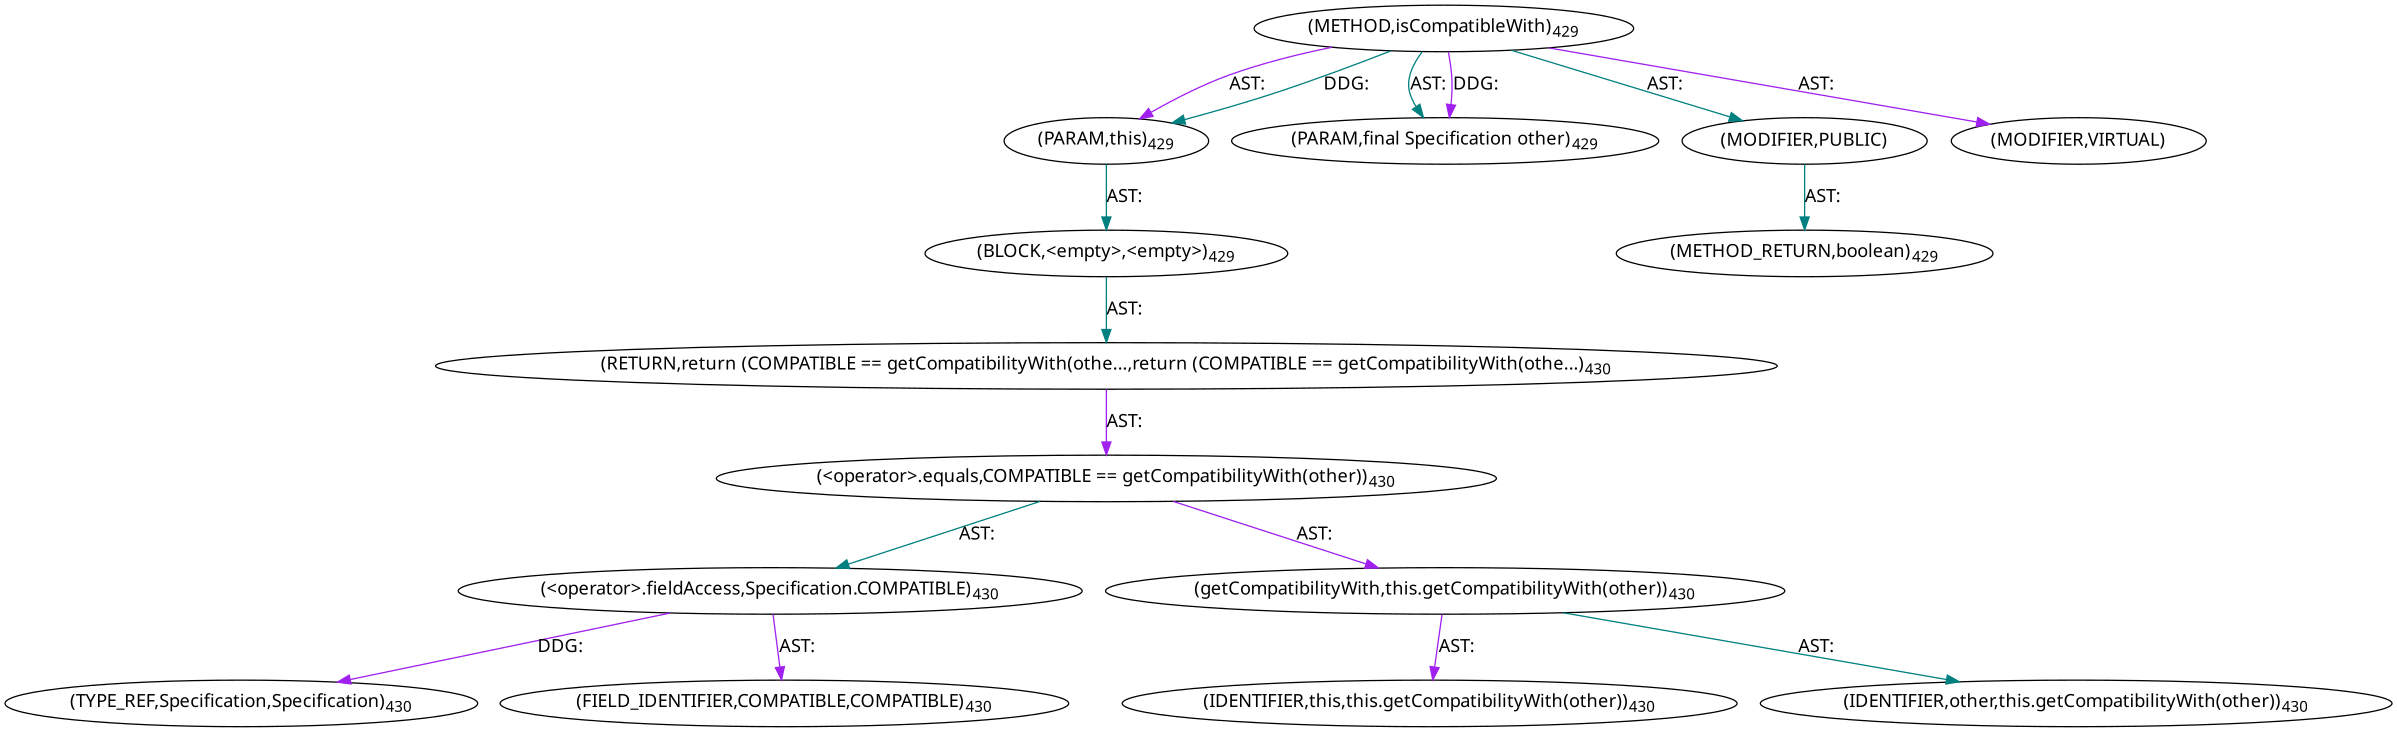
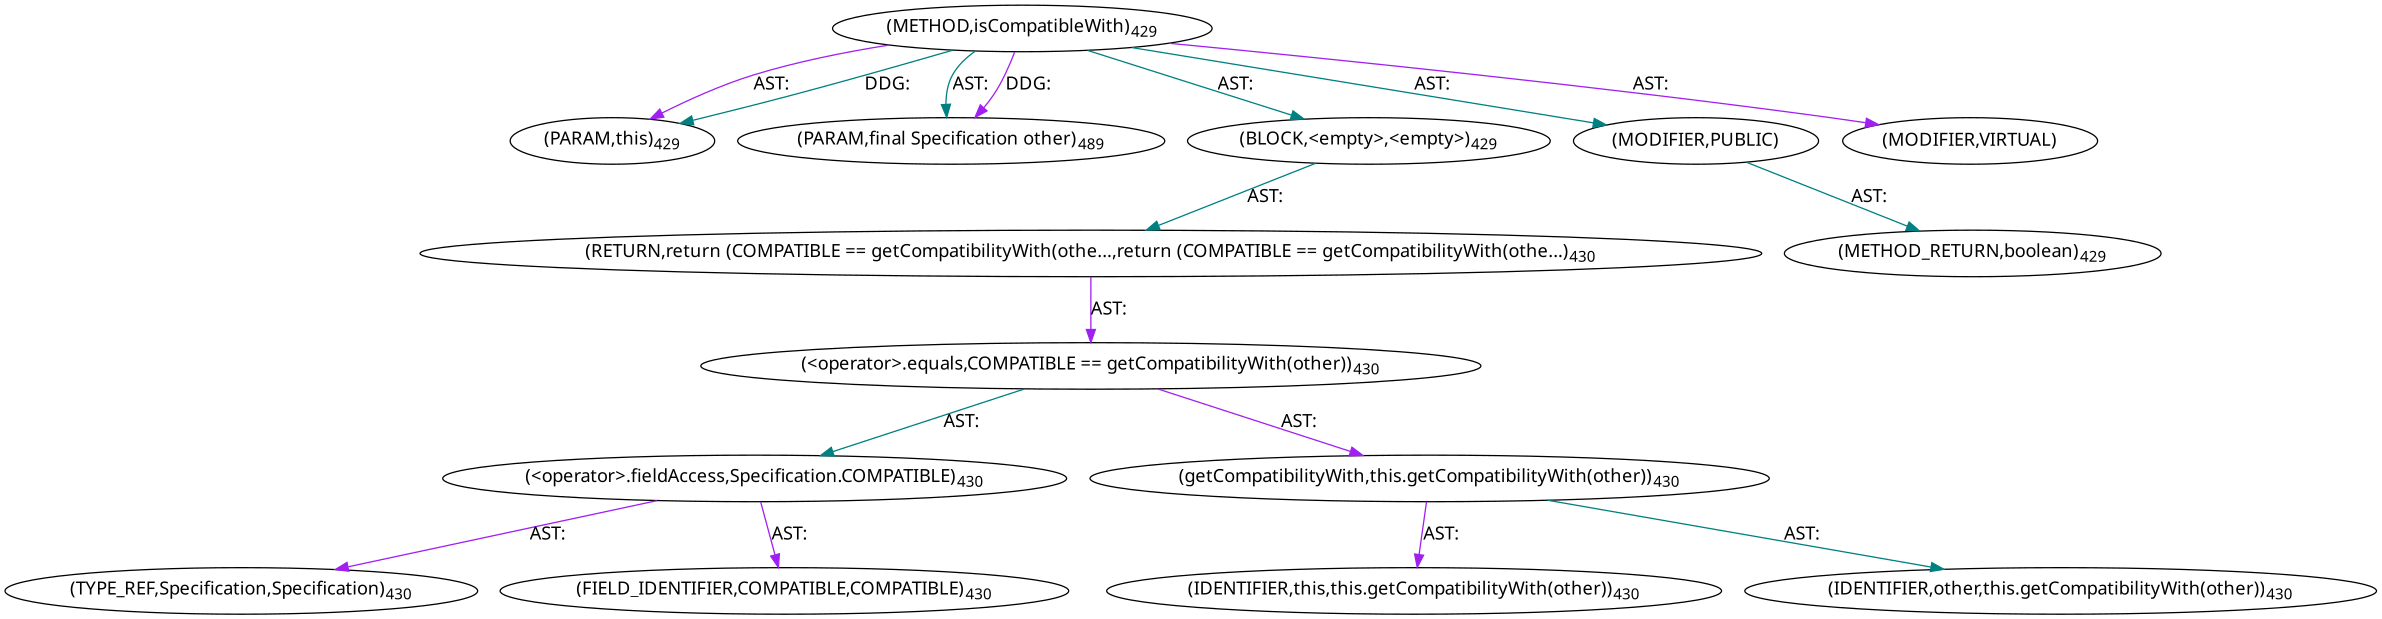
node "(PARAM,final Specification other)": text "429" -> "489"
edge "(PARAM,this)" -> "(BLOCK,<empty>,<empty>)": now "(METHOD,isCompatibleWith)" -> "(BLOCK,<empty>,<empty>)"
edge "(<operator>.fieldAccess,Specification.COMPATIBLE)" -> "(TYPE_REF,Specification,Specification)": label "DDG: " -> "AST: "
